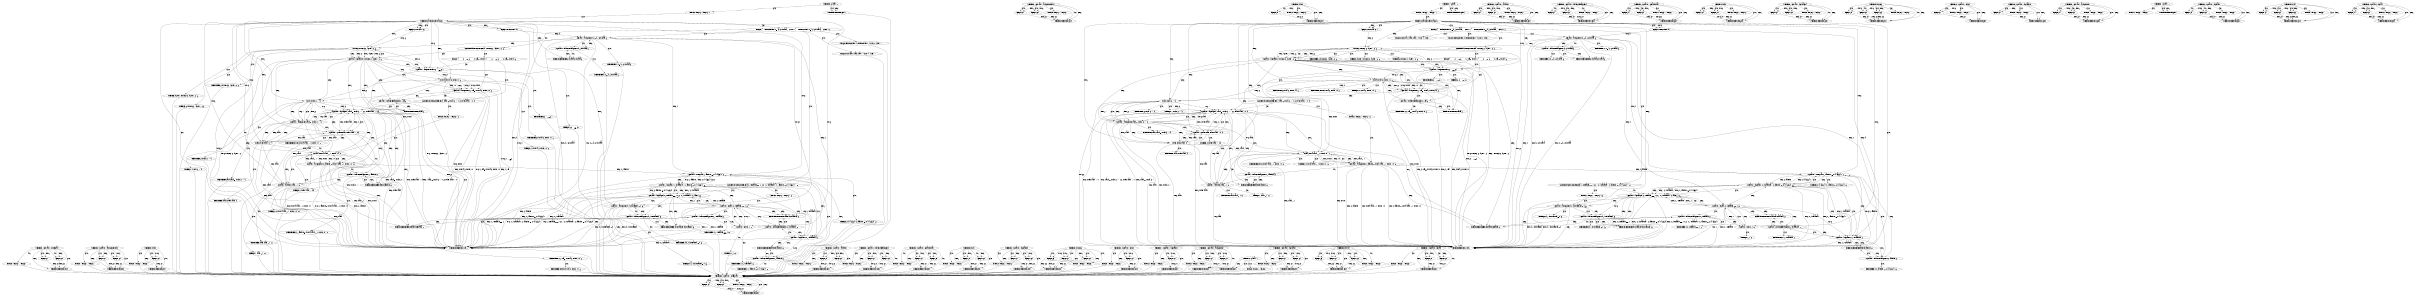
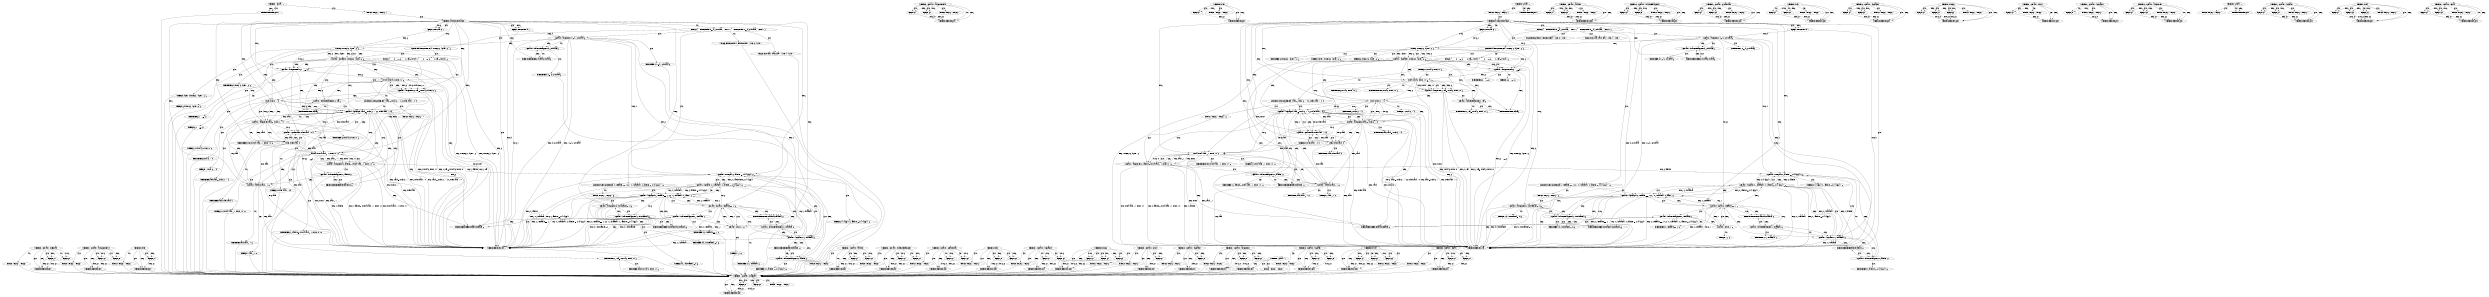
edge "(strtoll,strtoll(p, NULL, 10))" -> "(IDENTIFIER,p,strtoll(p, NULL, 10))": label "DDG: 0" -> "AST: "
edge "(strtoll,strtoll(p, NULL, 10))" -> "(LITERAL,10,strtoll(p, NULL, 10))": reversed
edge "(<operator>.assignment,s->off = strtoull(p, NULL, 10))" -> "(strtoull,strtoull(p, NULL, 10))": added, label "AST:"
node "(IDENTIFIER,s,s->filesize = strtoll(slash + 1, NULL, 10))": added
